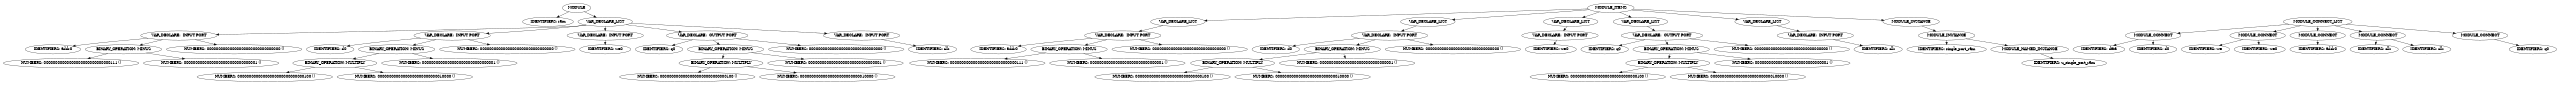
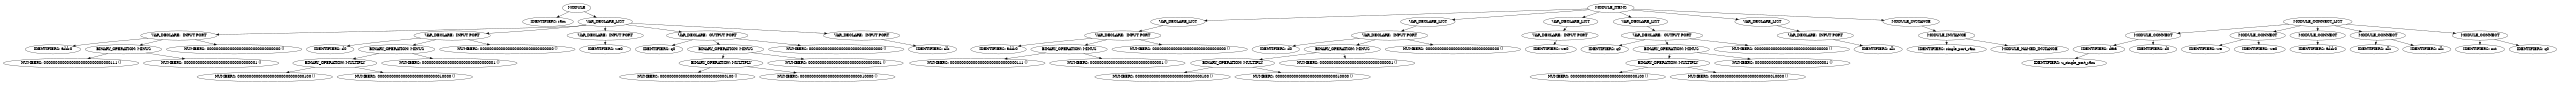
node "IDENTIFIERS: out": added
edge "MODULE_NAMED_INSTANCE" -> "IDENTIFIERS: u_single_port_ram": now "IDENTIFIERS: data" -> "IDENTIFIERS: u_single_port_ram"
